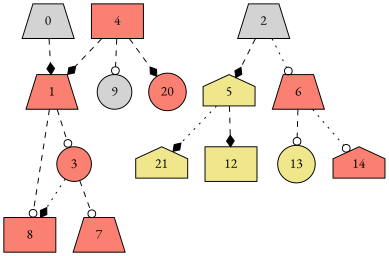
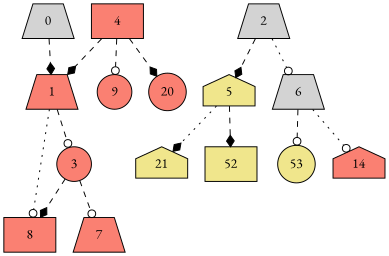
node "9": fillcolor lightgrey -> salmon
node "6": fillcolor salmon -> lightgrey
edge "1" -> "8": style dashed -> dotted
node "12": label "12" -> "52"
node "13": label "13" -> "53"
edge "3" -> "8": style dotted -> dashed
